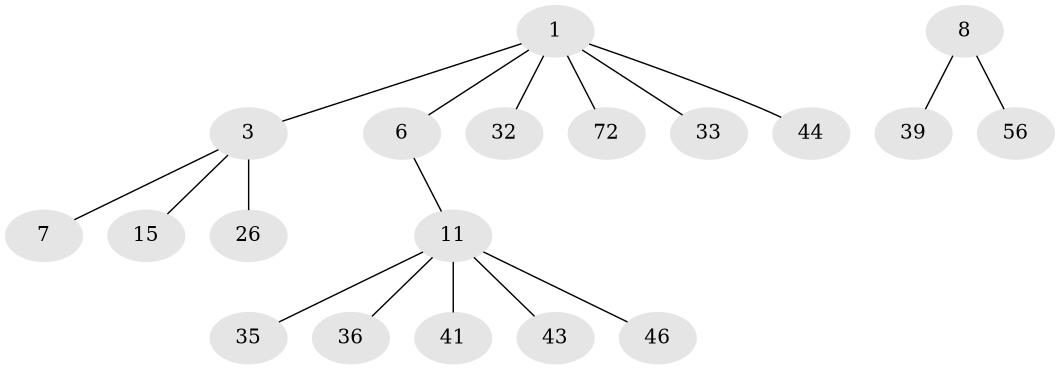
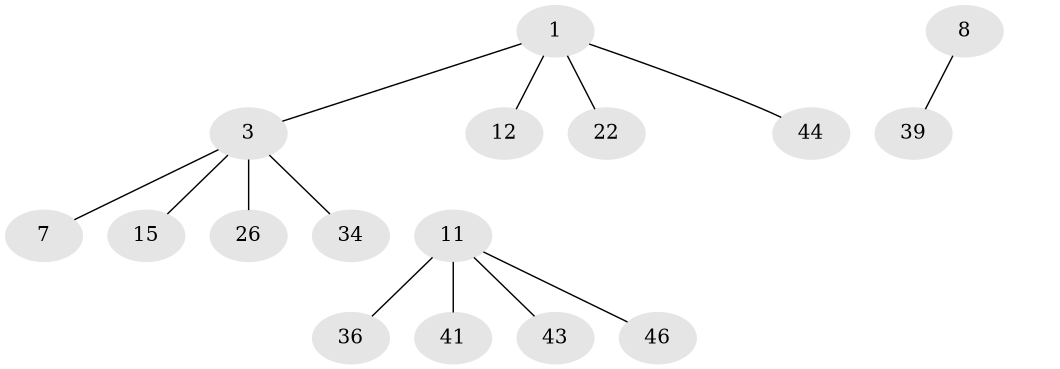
node "6": removed
node "32": label "32" -> "12"
node "72": label "72" -> "22"
node "33": removed
node "56": removed
node "34": added
node "35": removed
